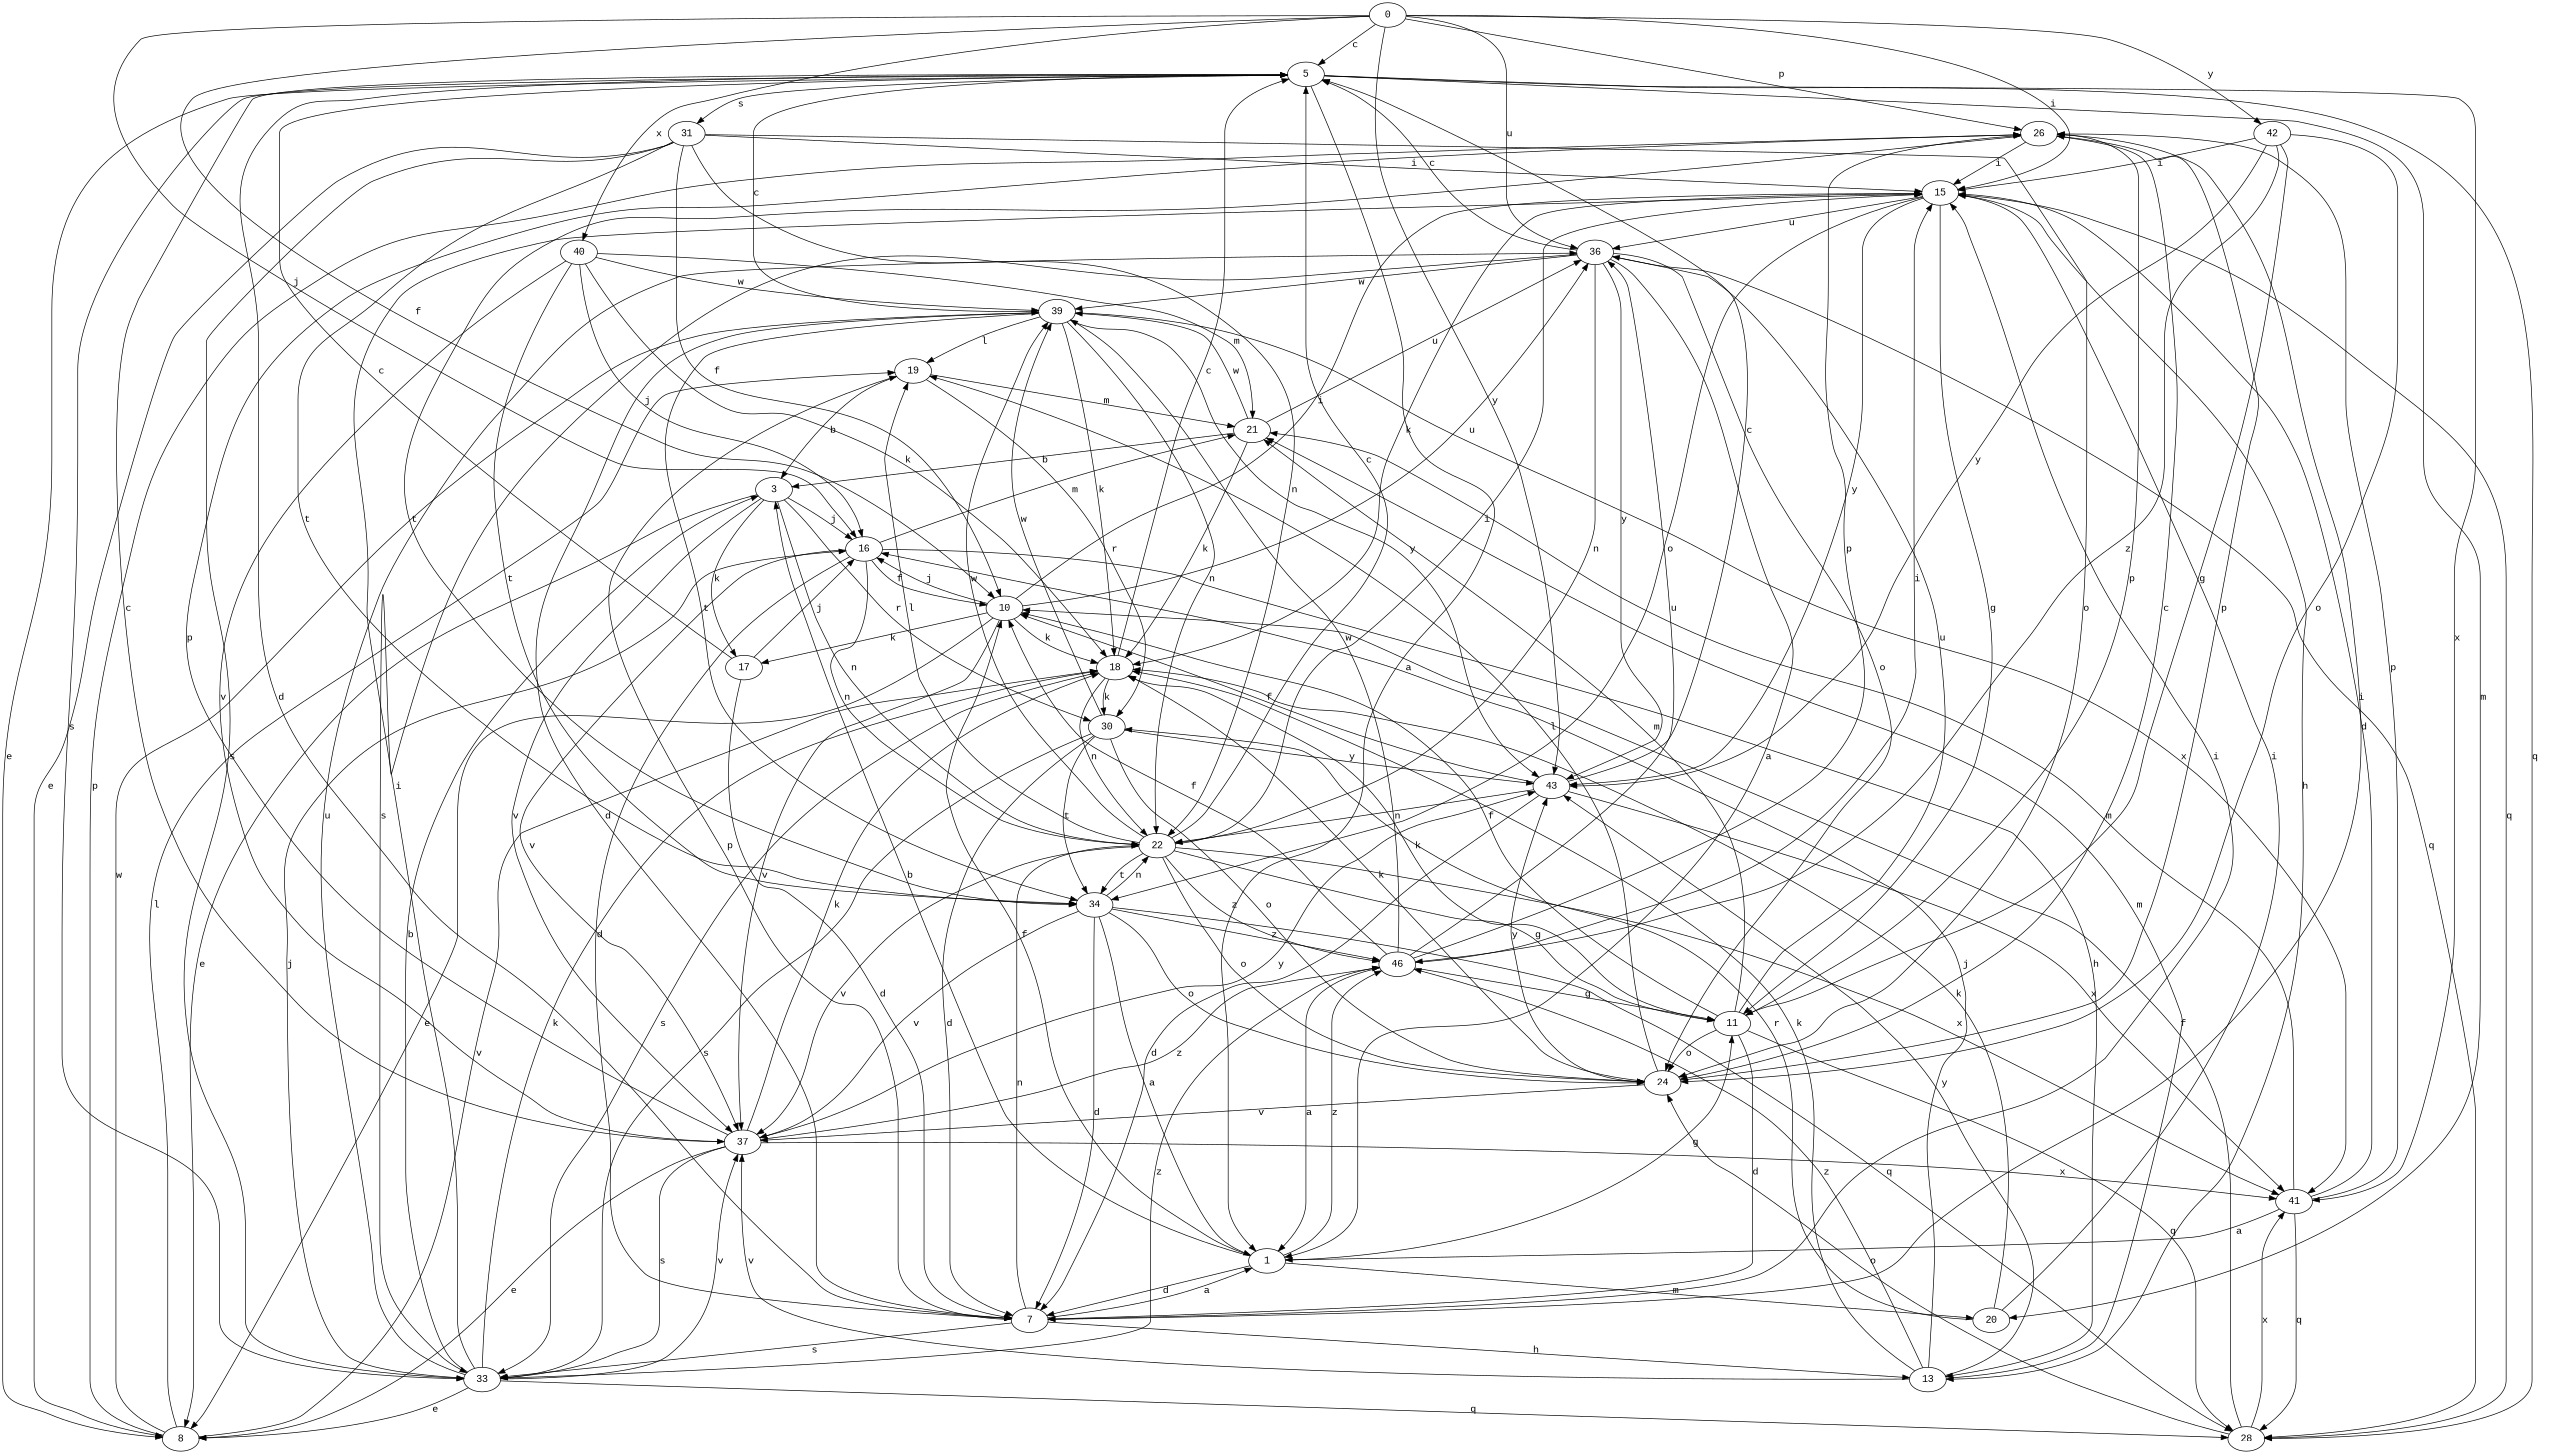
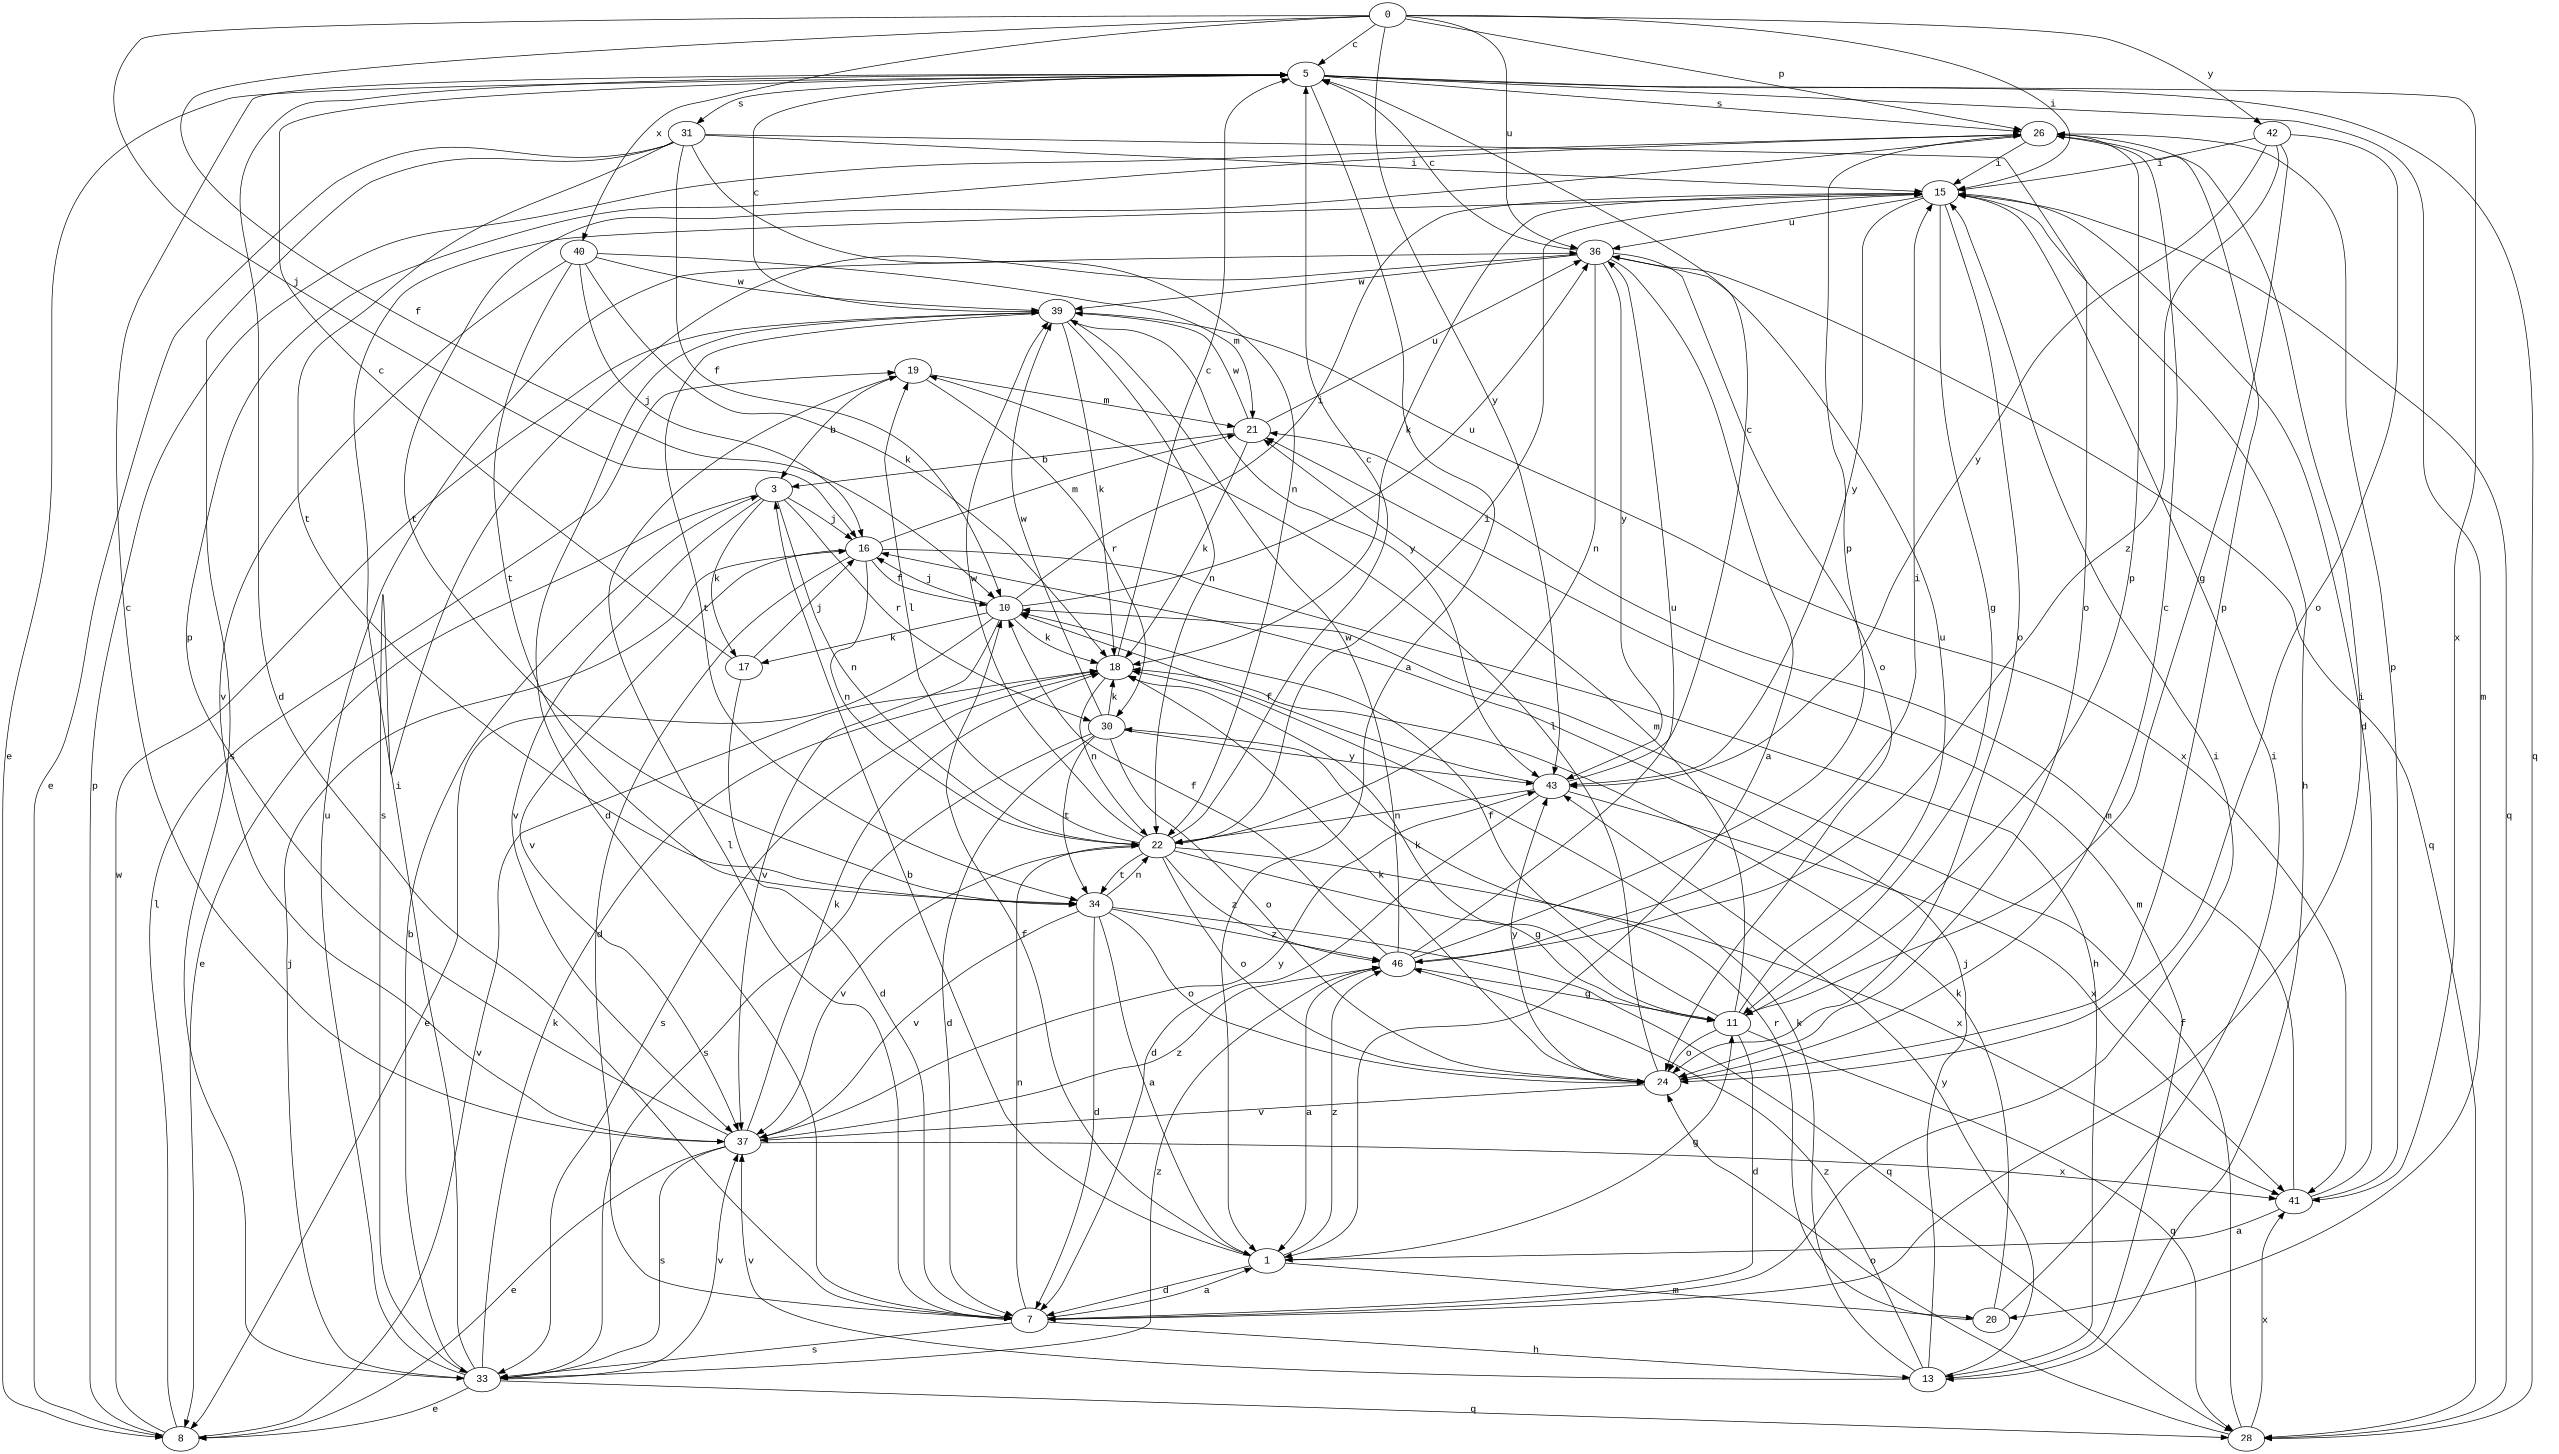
edge "5" -> "33": now "5" -> "26"
edge "39" -> "19": removed, label "l"
edge "15" -> "34": now "15" -> "24"
edge "18" -> "30": reversed
edge "7" -> "19": label "p" -> "l"
edge "41" -> "28": removed, label "q"
